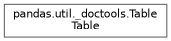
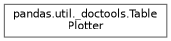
node "pandas.util._doctools.Table Table": label "pandas.util._doctools.Table Table" -> "pandas.util._doctools.Table Plotter"
